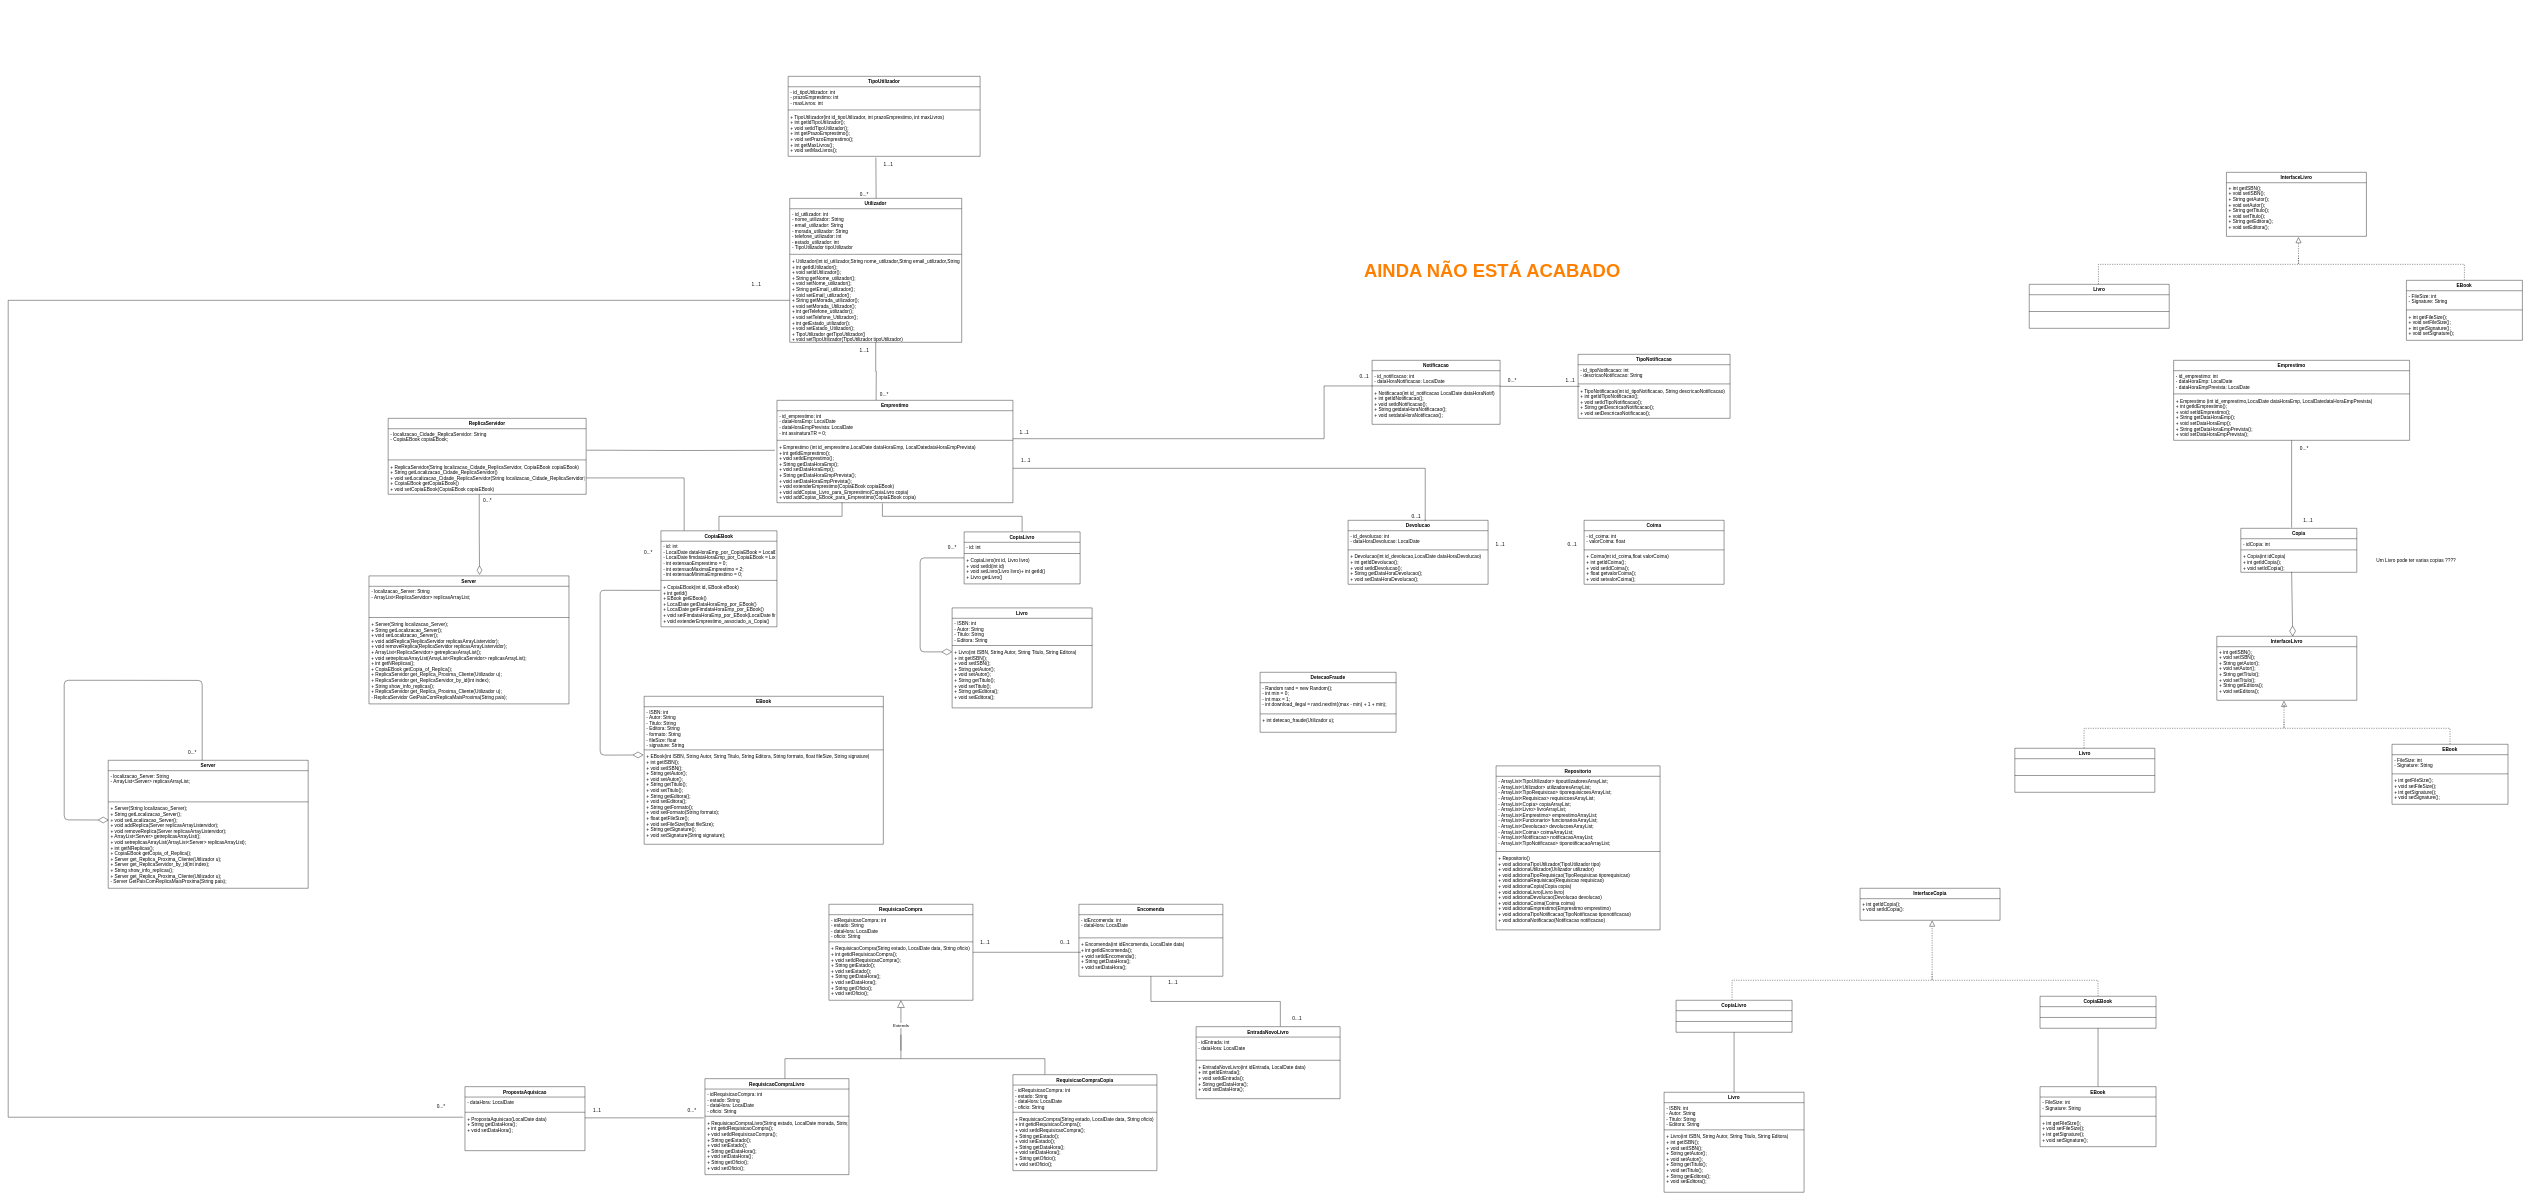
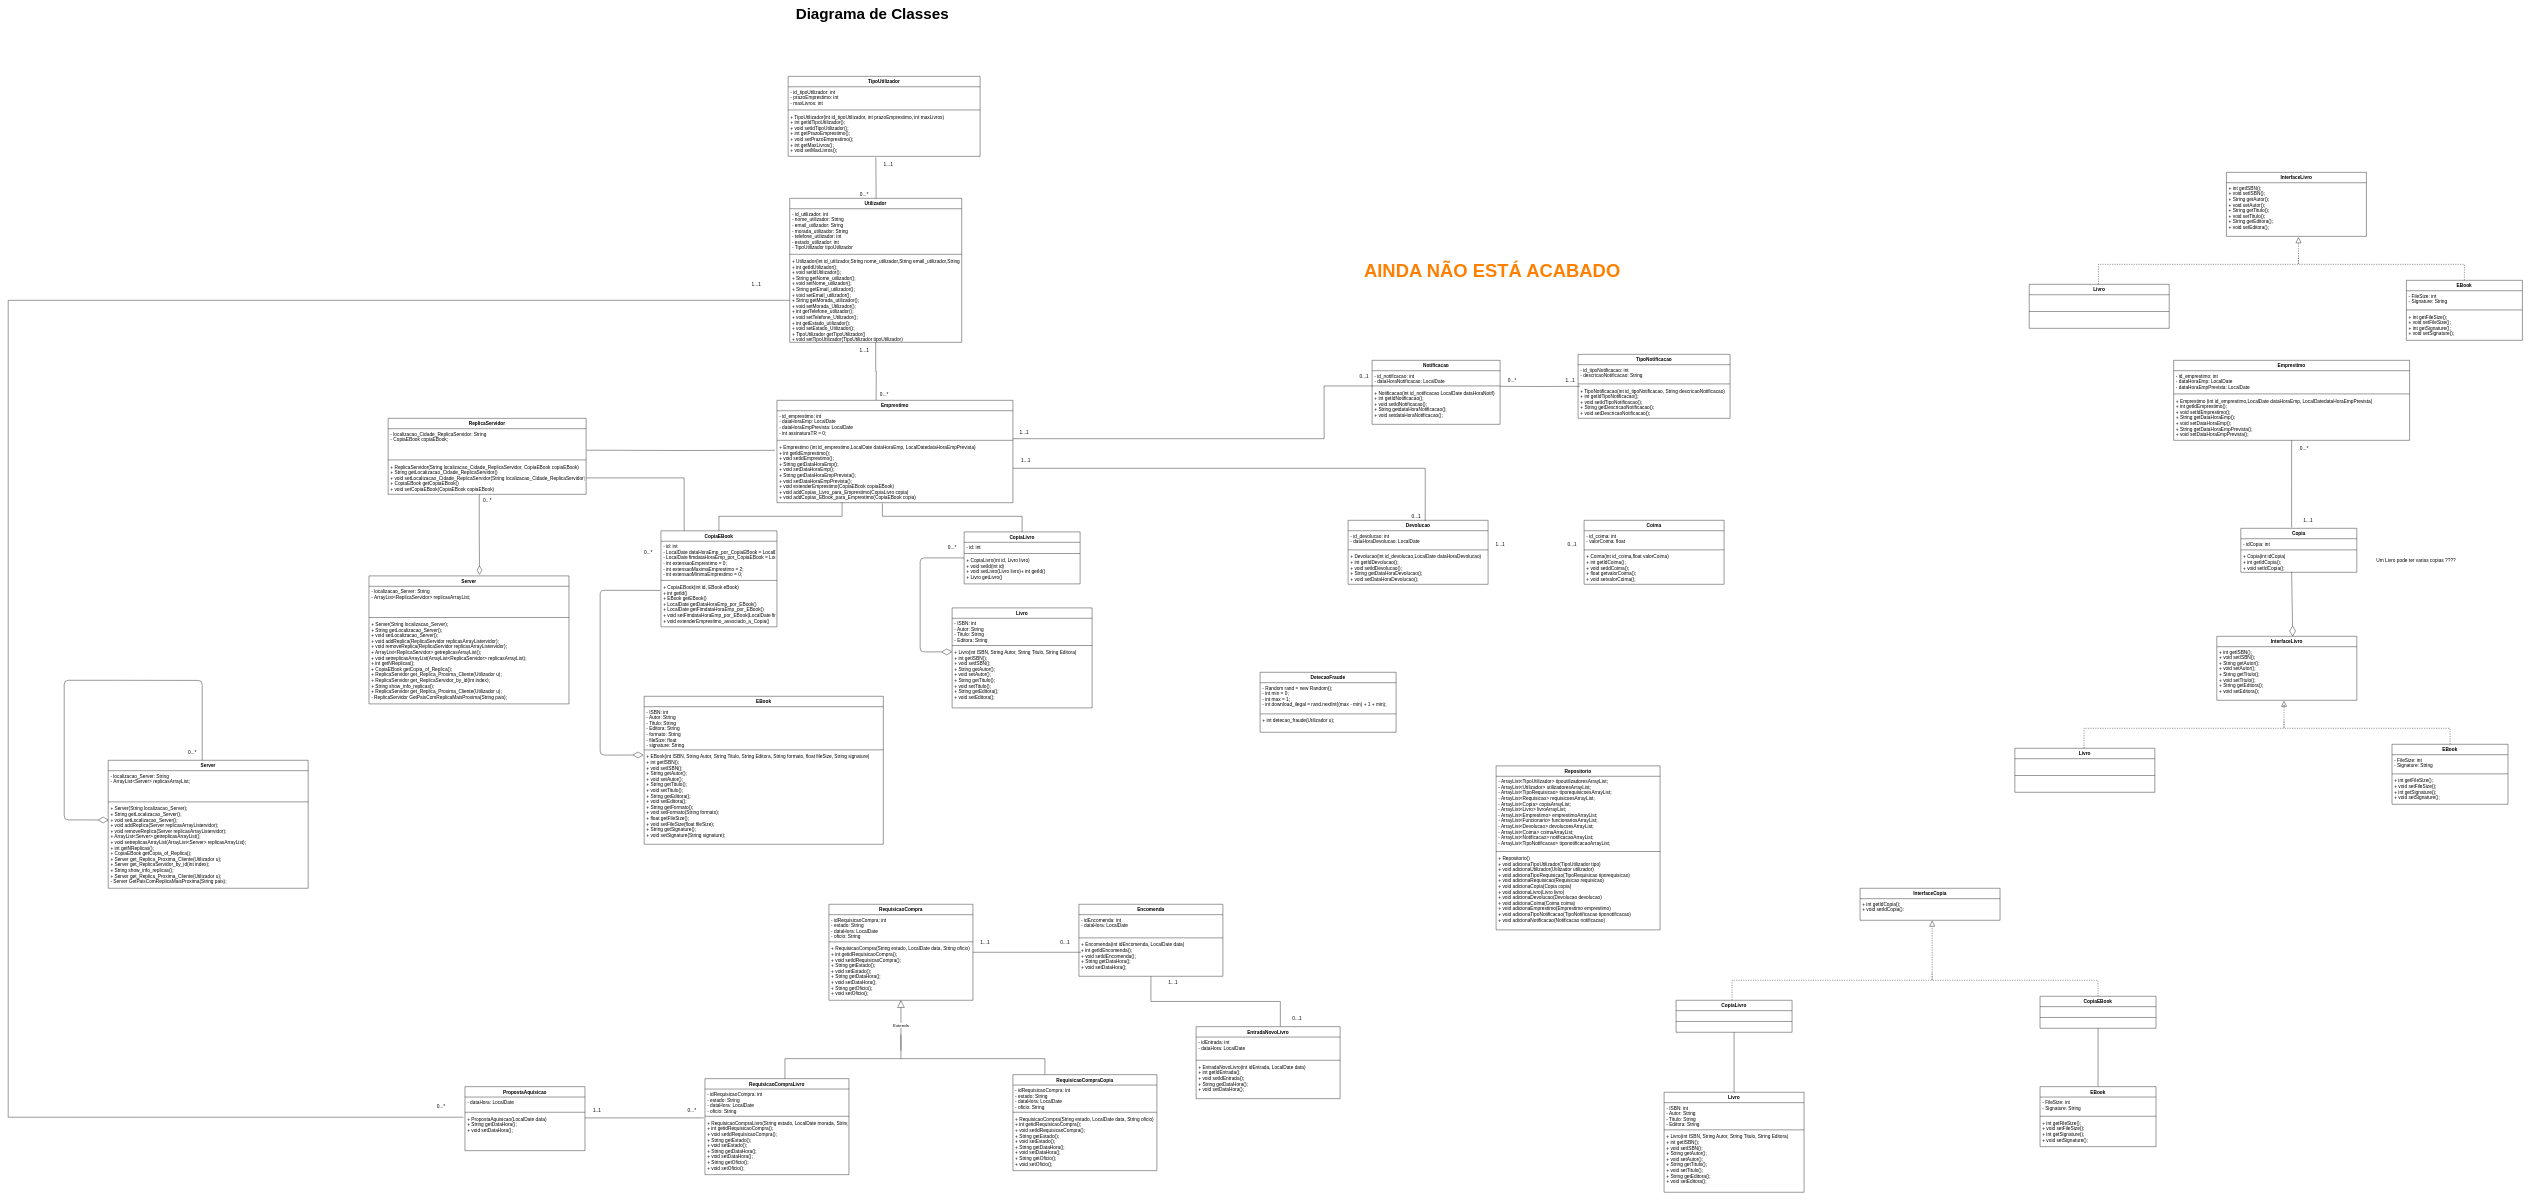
node "Diagrama de Classes": added
